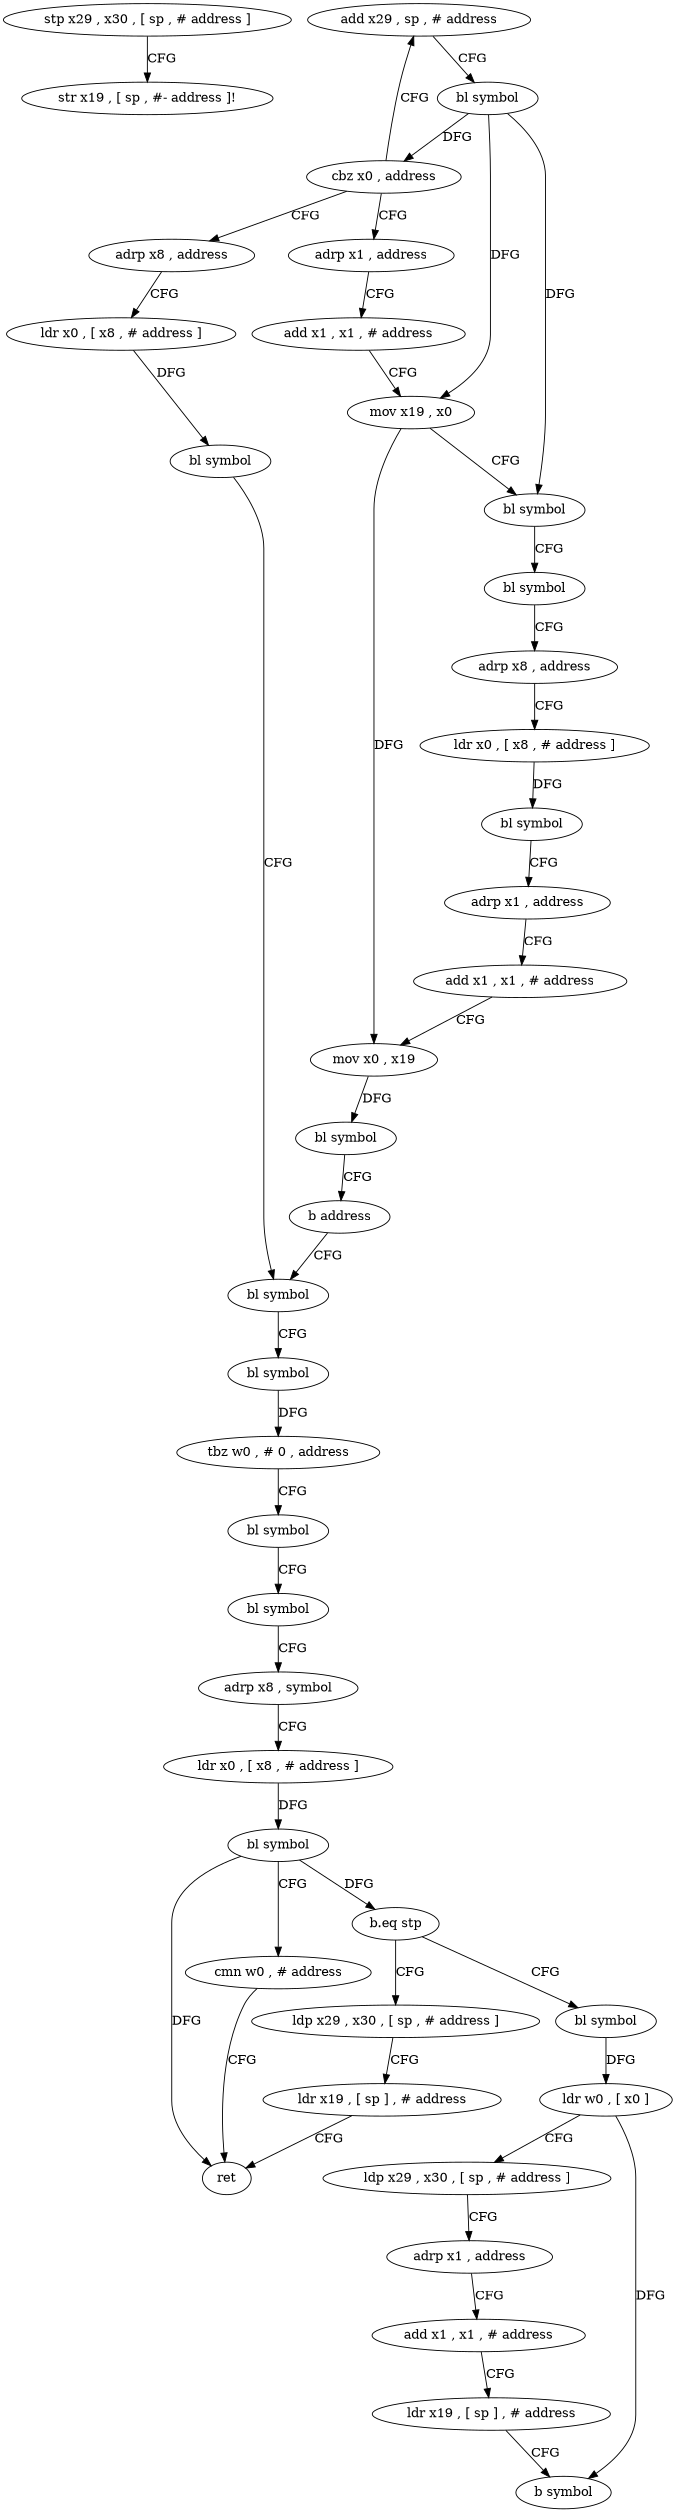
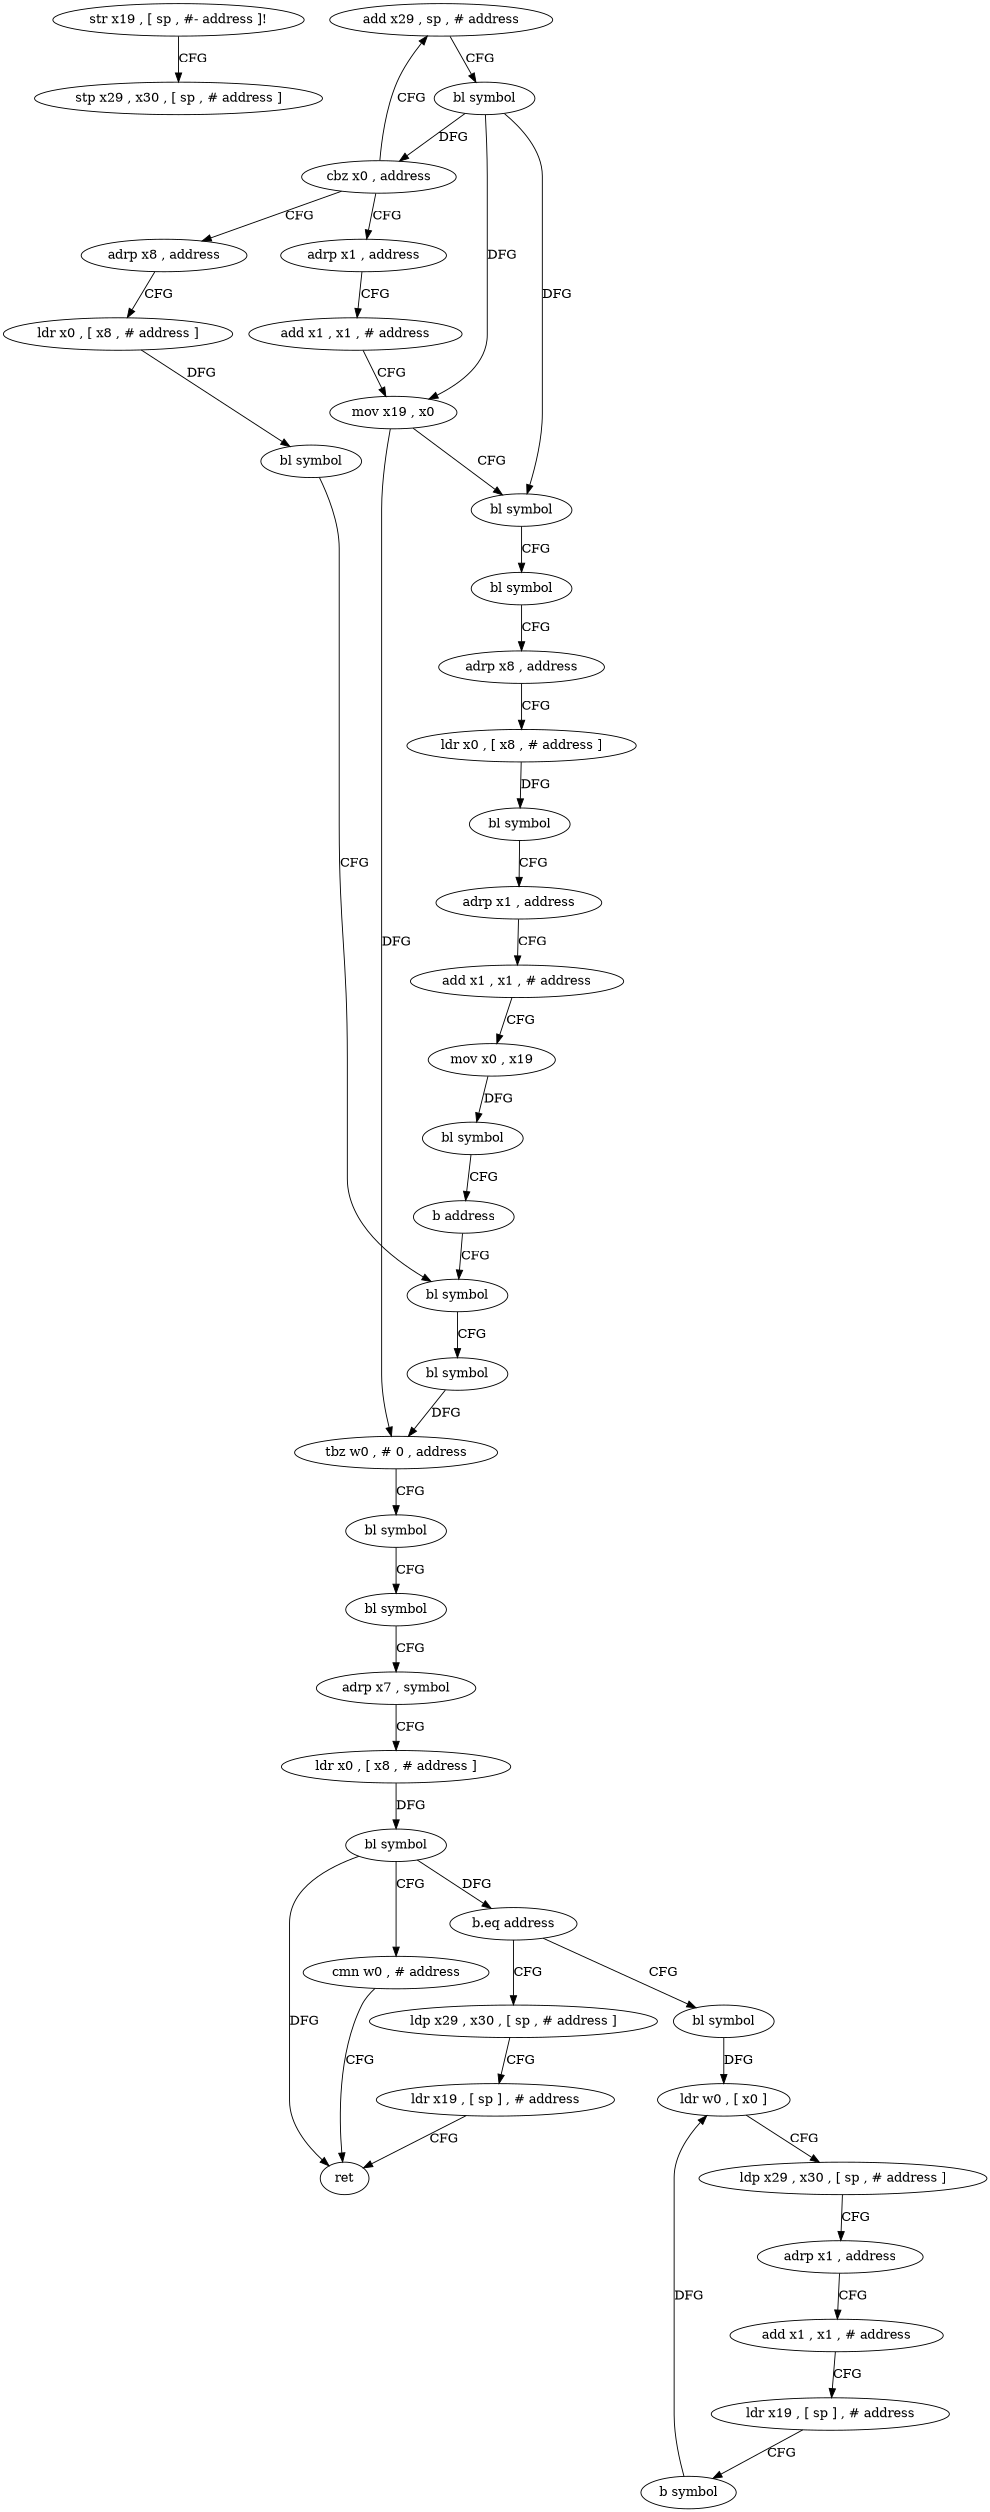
edge "stp x29 , x30 , [ sp , # address ]" -> "str x19 , [ sp , #- address ]!": reversed
edge "mov x19 , x0" -> "mov x0 , x19": now "mov x19 , x0" -> "tbz w0 , # 0 , address"
node "adrp x8 , symbol": label "adrp x8 , symbol" -> "adrp x7 , symbol"
node "b.eq stp": label "b.eq stp" -> "b.eq address"
edge "ldr w0 , [ x0 ]" -> "b symbol": reversed
